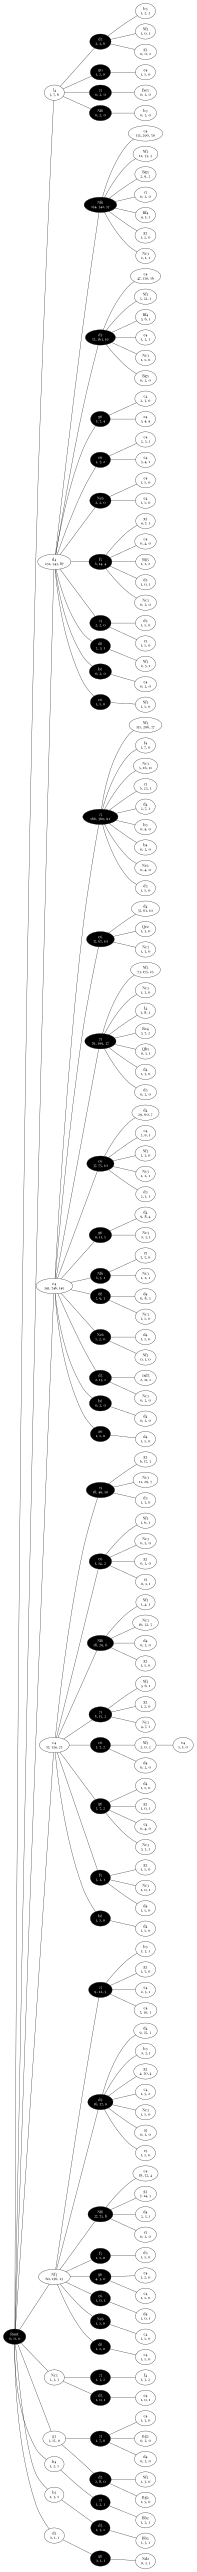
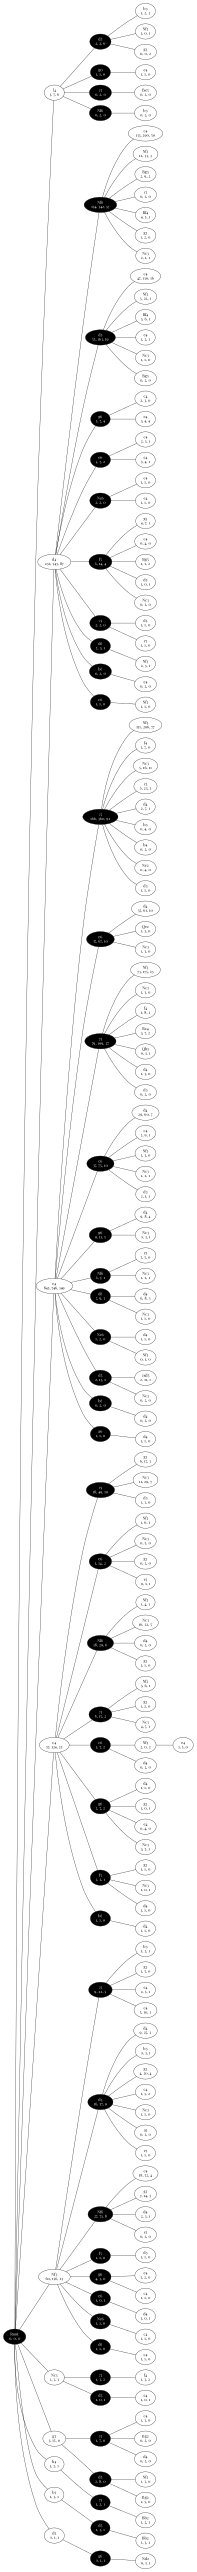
node "e4 345, 746, 149": label "e4 345, 746, 149" -> "e4 845, 746, 149"
